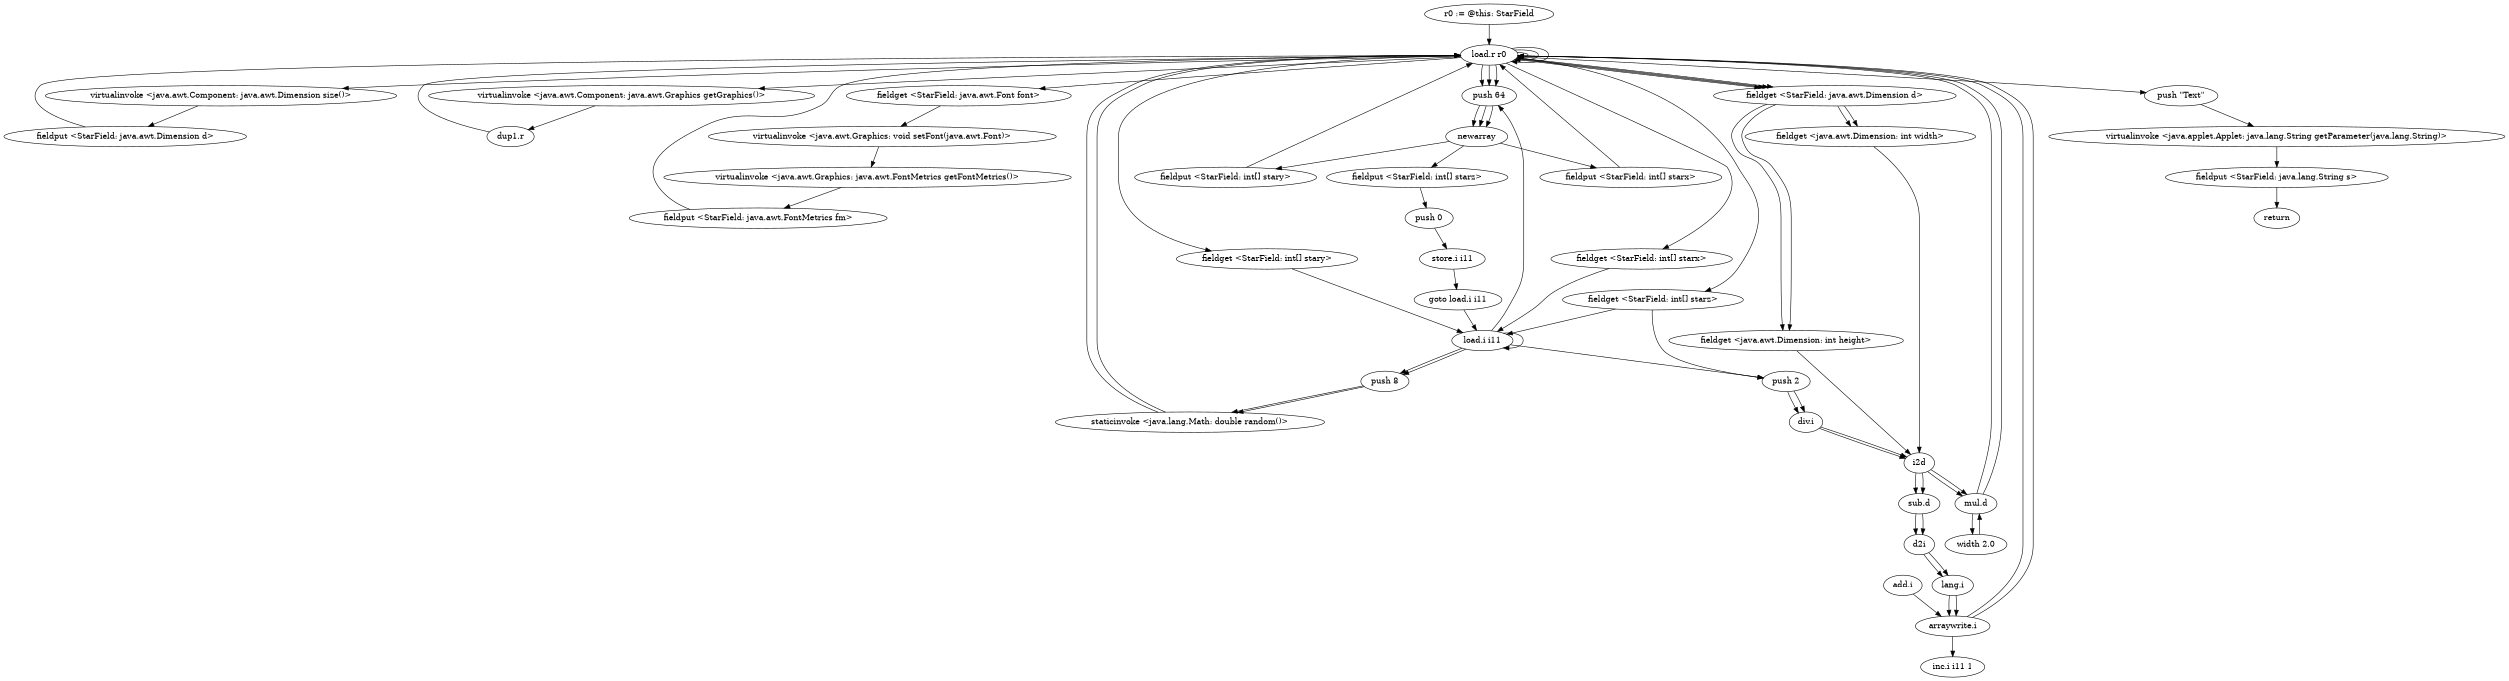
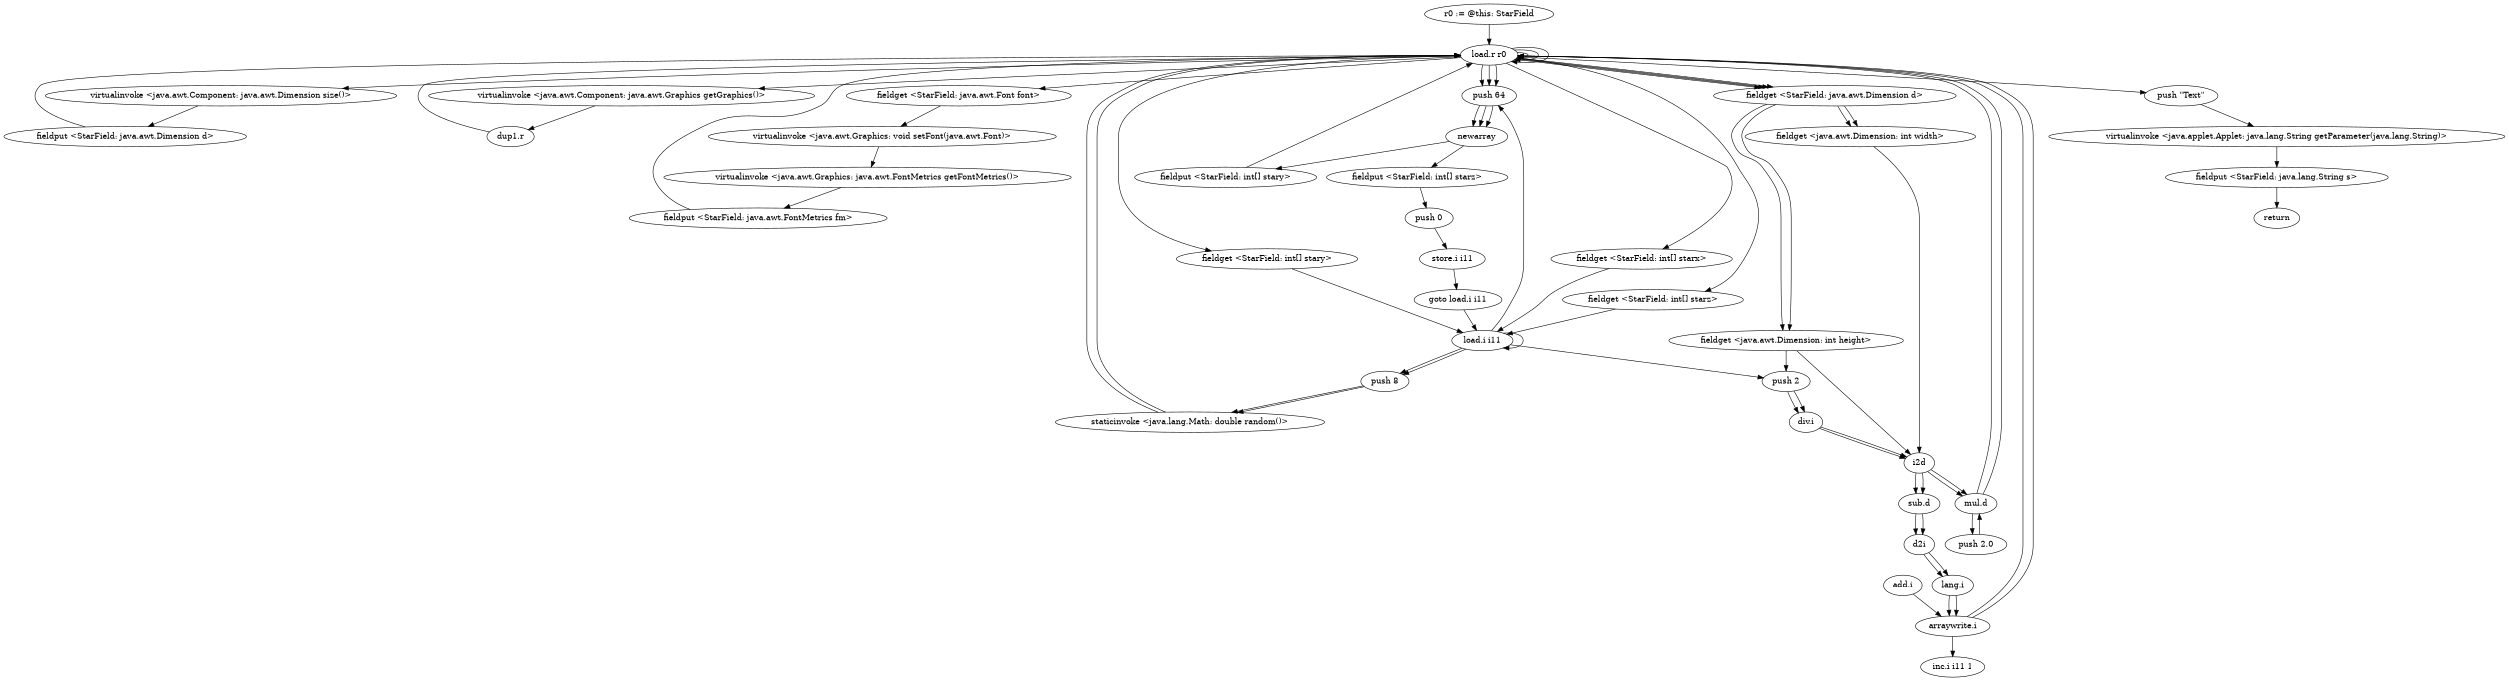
node "fieldput <StarField: int[] starx>": removed
edge "fieldget <StarField: int[] starz>" -> "push 2": now "fieldget <java.awt.Dimension: int height>" -> "push 2"
node "width 2.0": label "width 2.0" -> "push 2.0"
